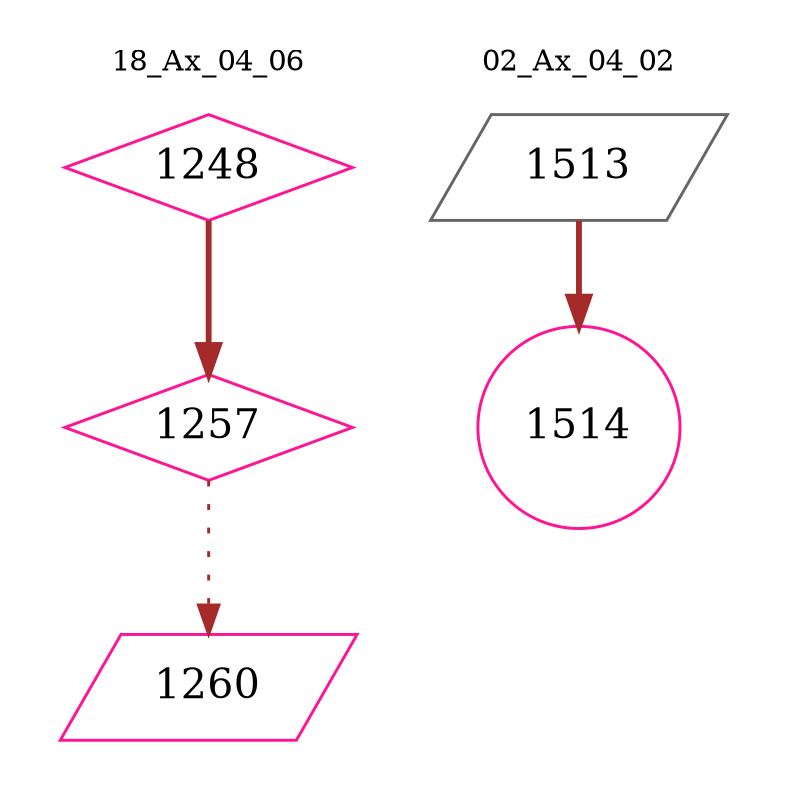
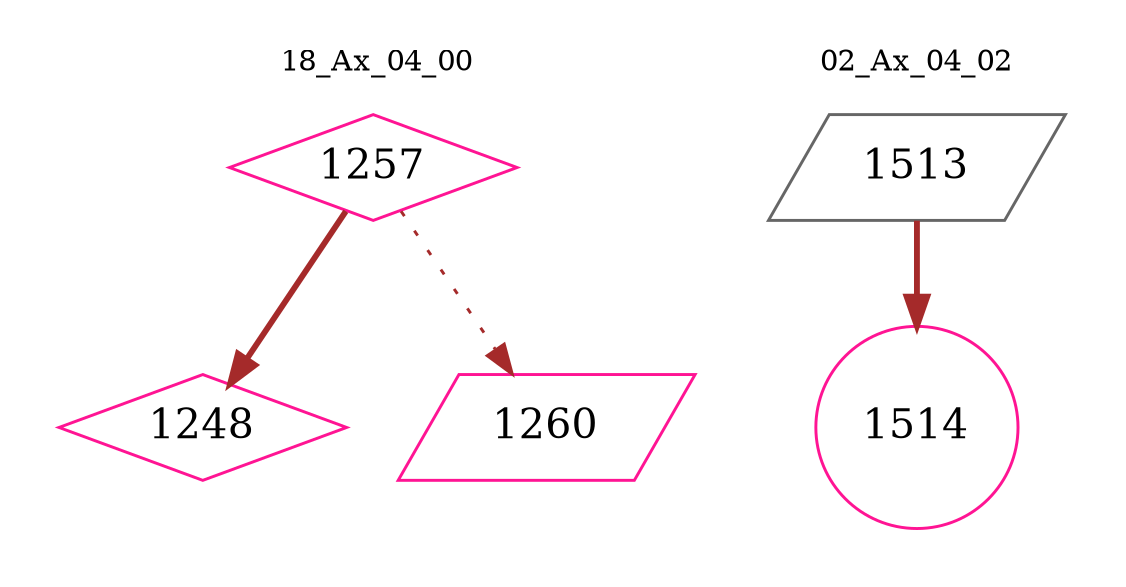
cluster "18_Ax_04_06": label "18_Ax_04_06" -> "18_Ax_04_00"
edge "1248" -> "1257": reversed
